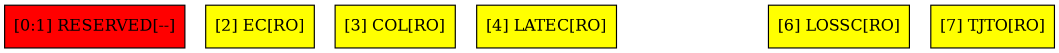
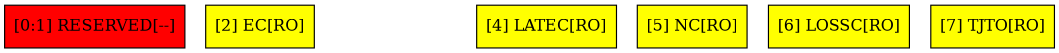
node "[3] COL[RO]": removed
node "[5] NC[RO]": added
